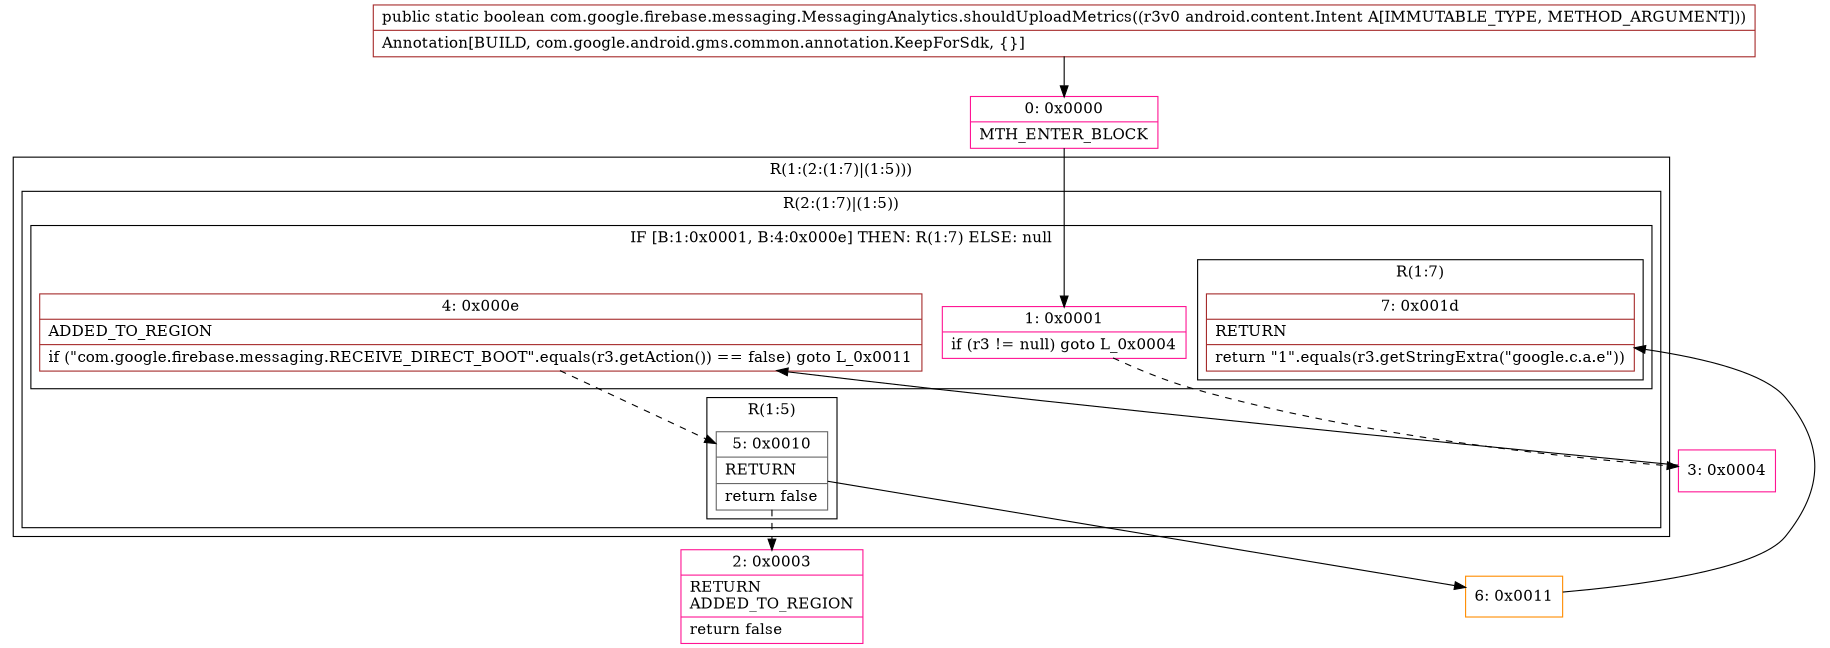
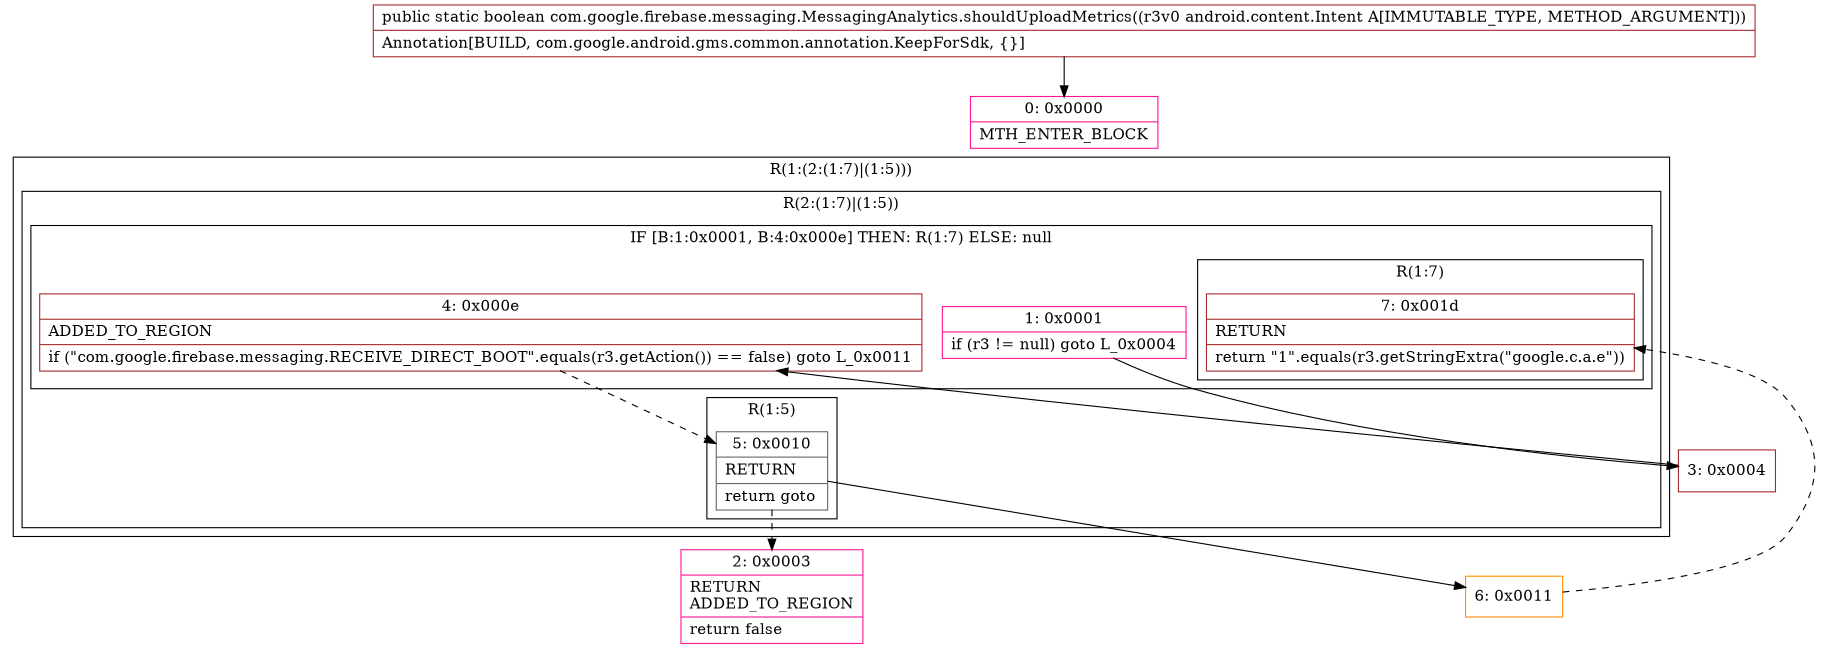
edge "0: 0x0000" -> "1: 0x0001": removed
edge "1: 0x0001" -> "3: 0x0004": style dashed -> solid
node "3: 0x0004": color deeppink -> brown
node "5: 0x0010": text "return false" -> "return goto"
edge "6: 0x0011" -> "7: 0x001d": style solid -> dashed
